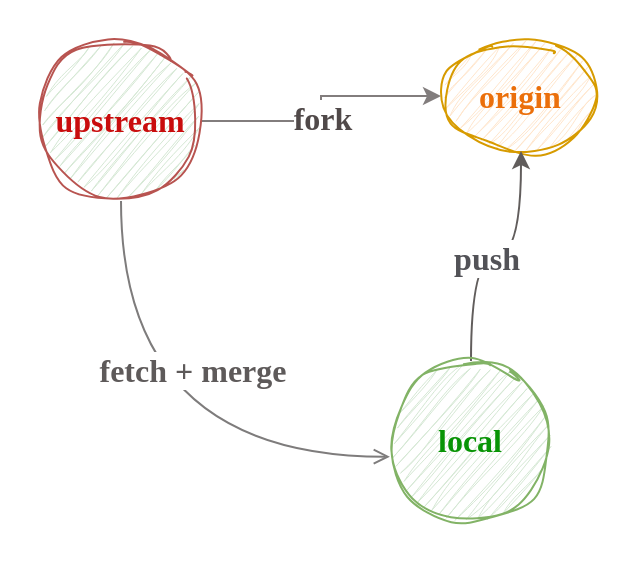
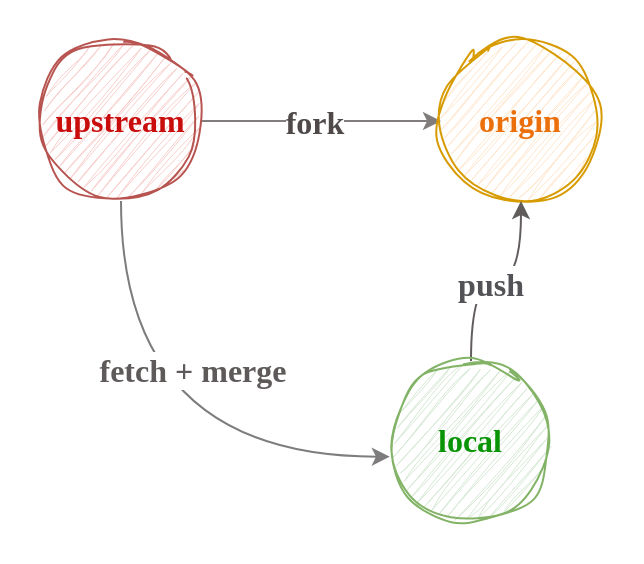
node "origin": size 160x110 -> 160x160
node "upstream": fillcolor #d5e8d4 -> #f8cecc
edge "upstream" -> "local": arrowhead open -> classic
